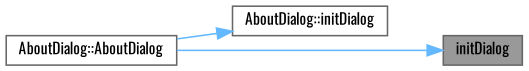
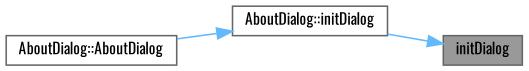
edge "AboutDialog::AboutDialog" -> "initDialog": now "AboutDialog::initDialog" -> "initDialog"
